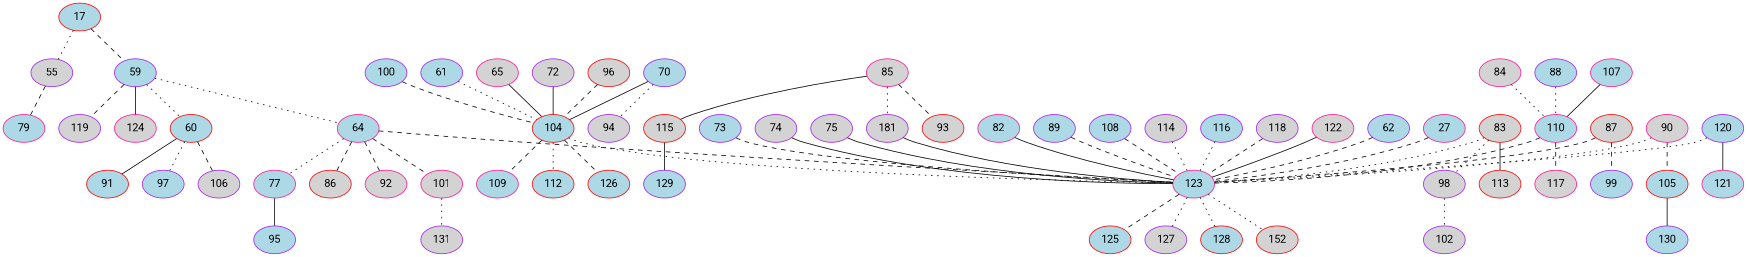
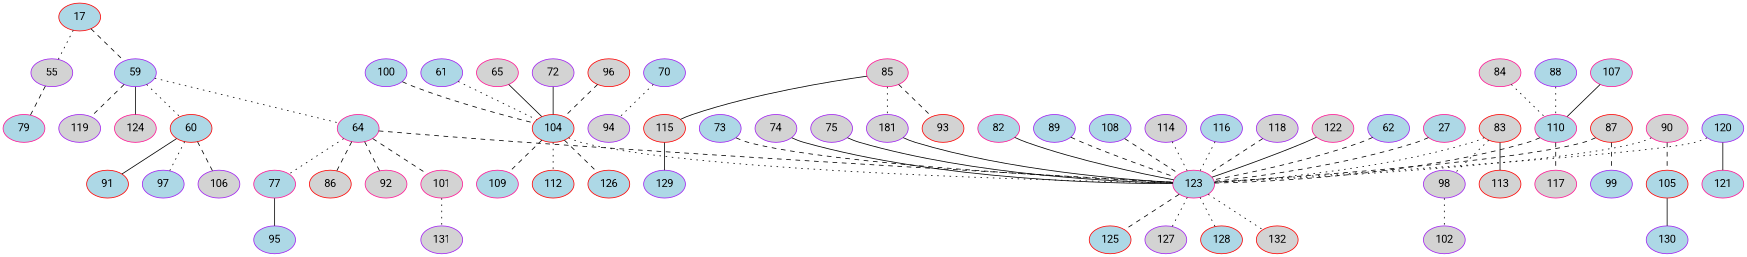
edge "70" -- "104": removed
node "152": label "152" -> "132"
